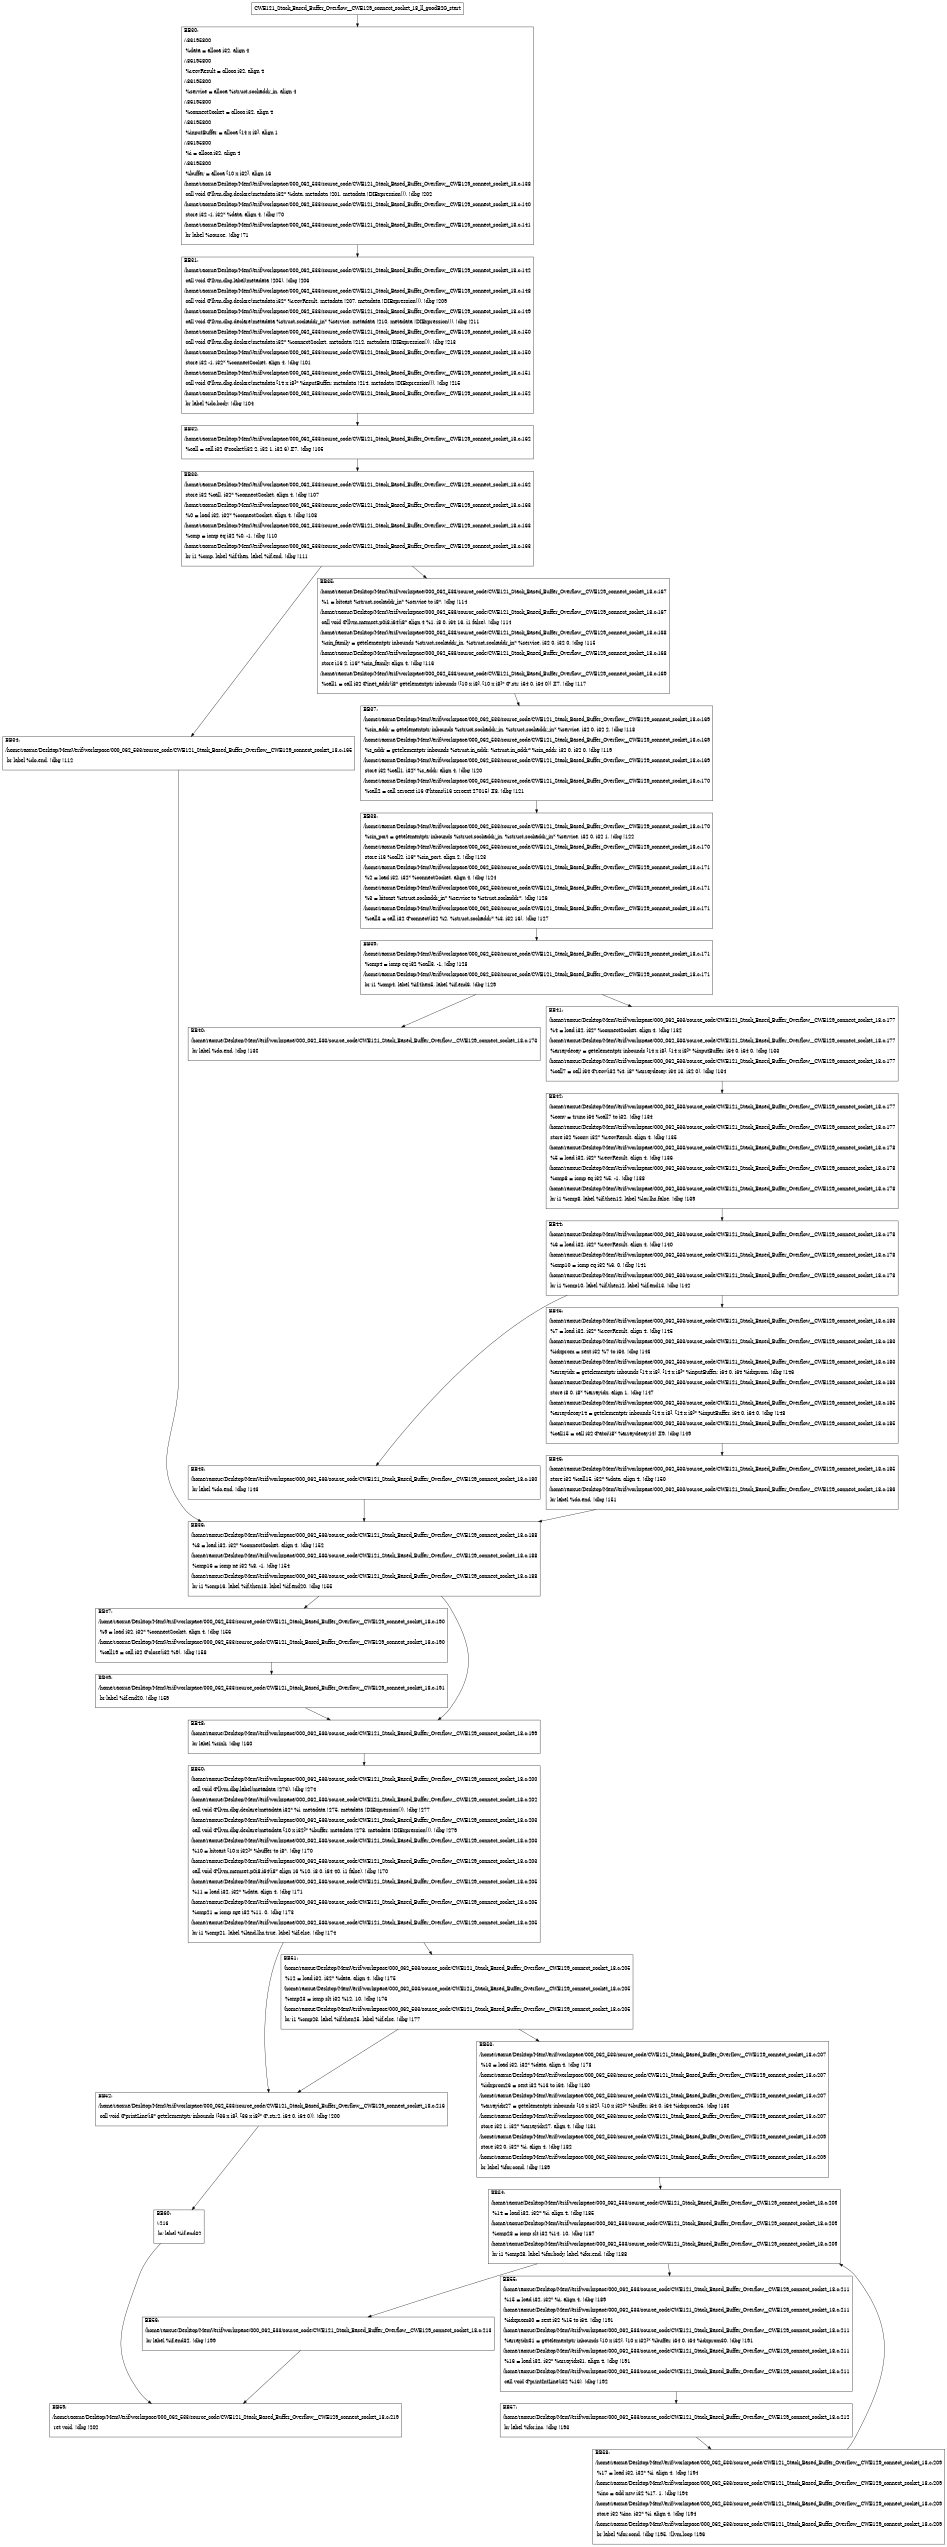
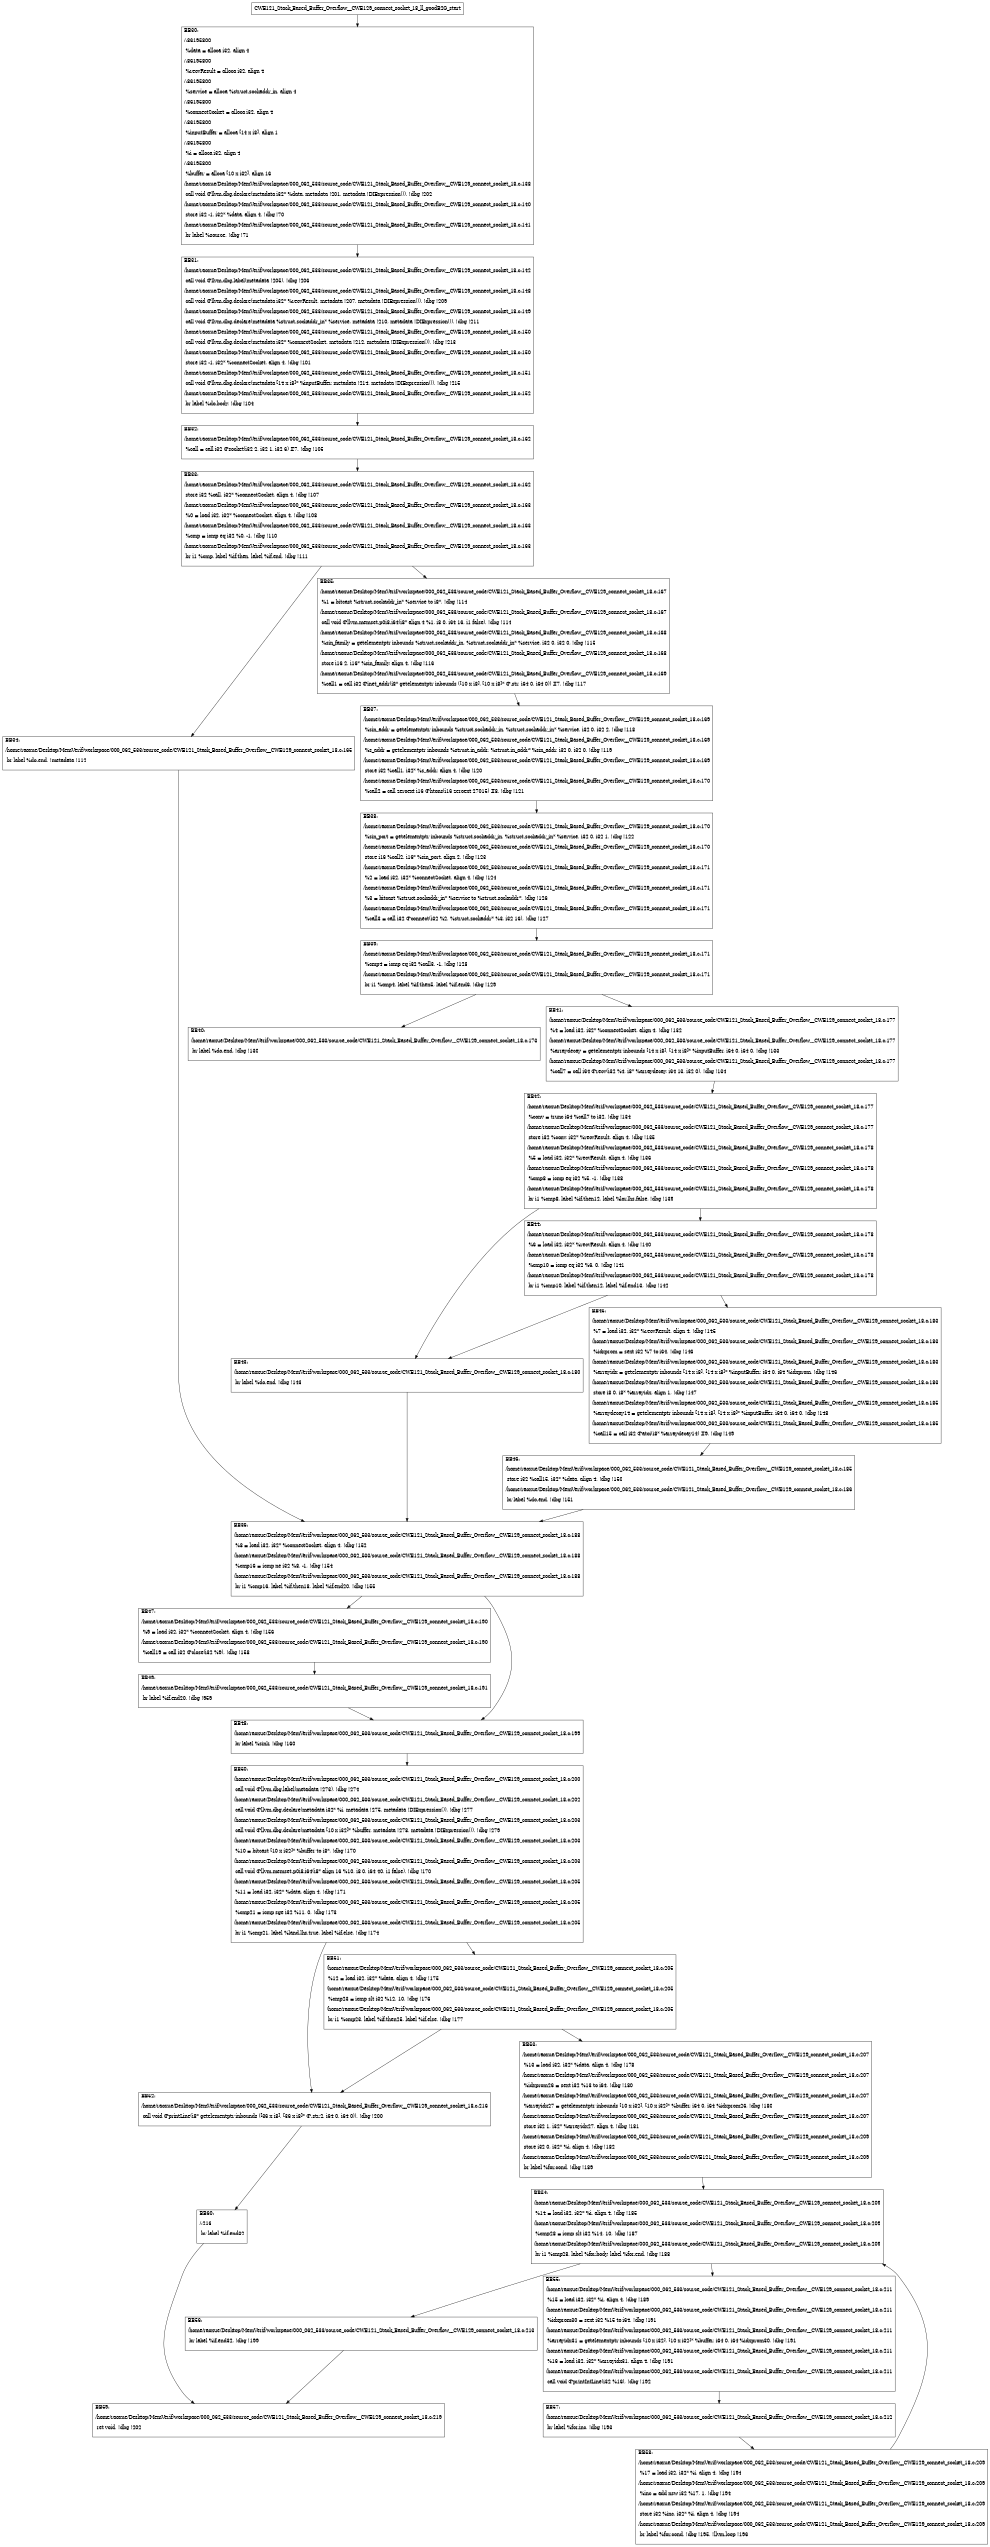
node "BB34:": text "br label %do.end, !dbg !112" -> "br label %do.end, !metadata !112"
edge "BB42:" -> "BB43:": added
node "BB49:": text "br label %if.end20, !dbg !159" -> "br label %if.end20, !dbg !959"
